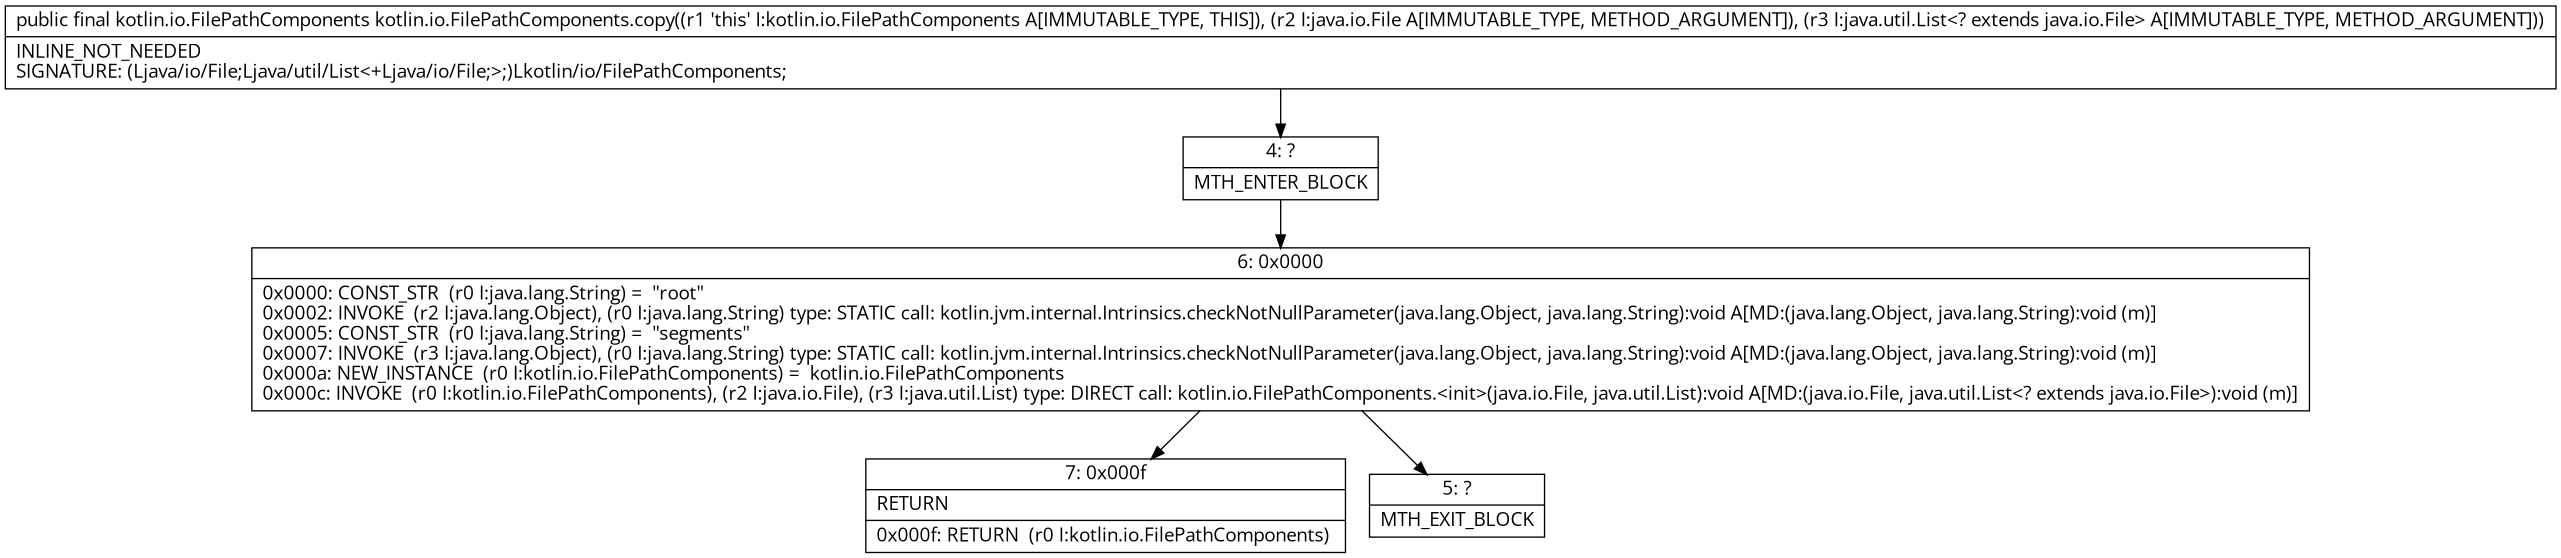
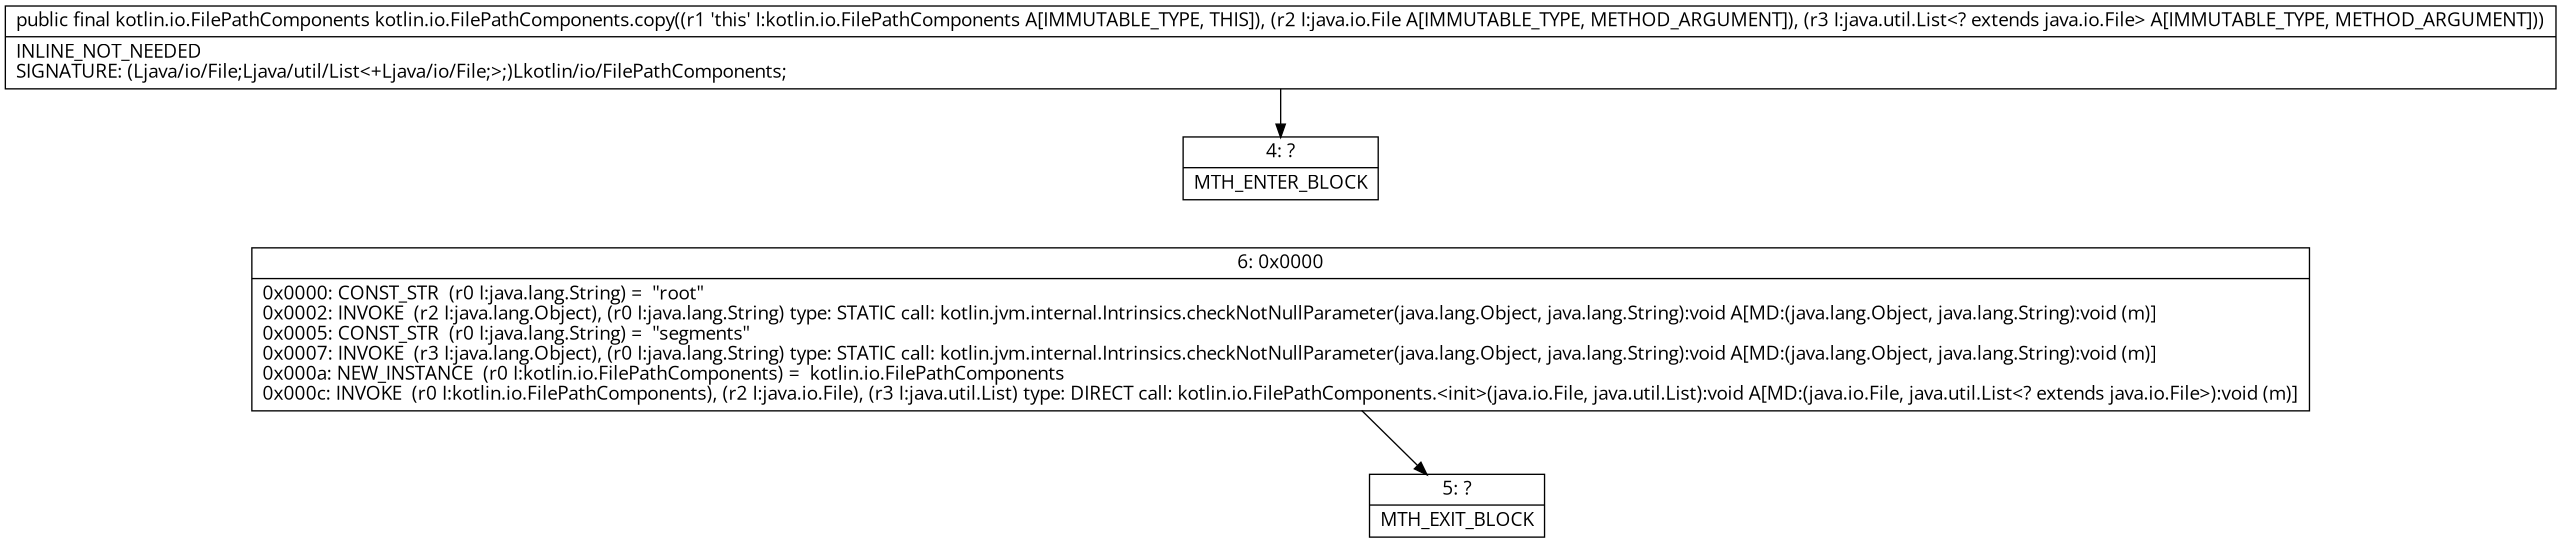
edge "4: ?" -> "6: 0x0000": removed
node "7: 0x000f": removed
